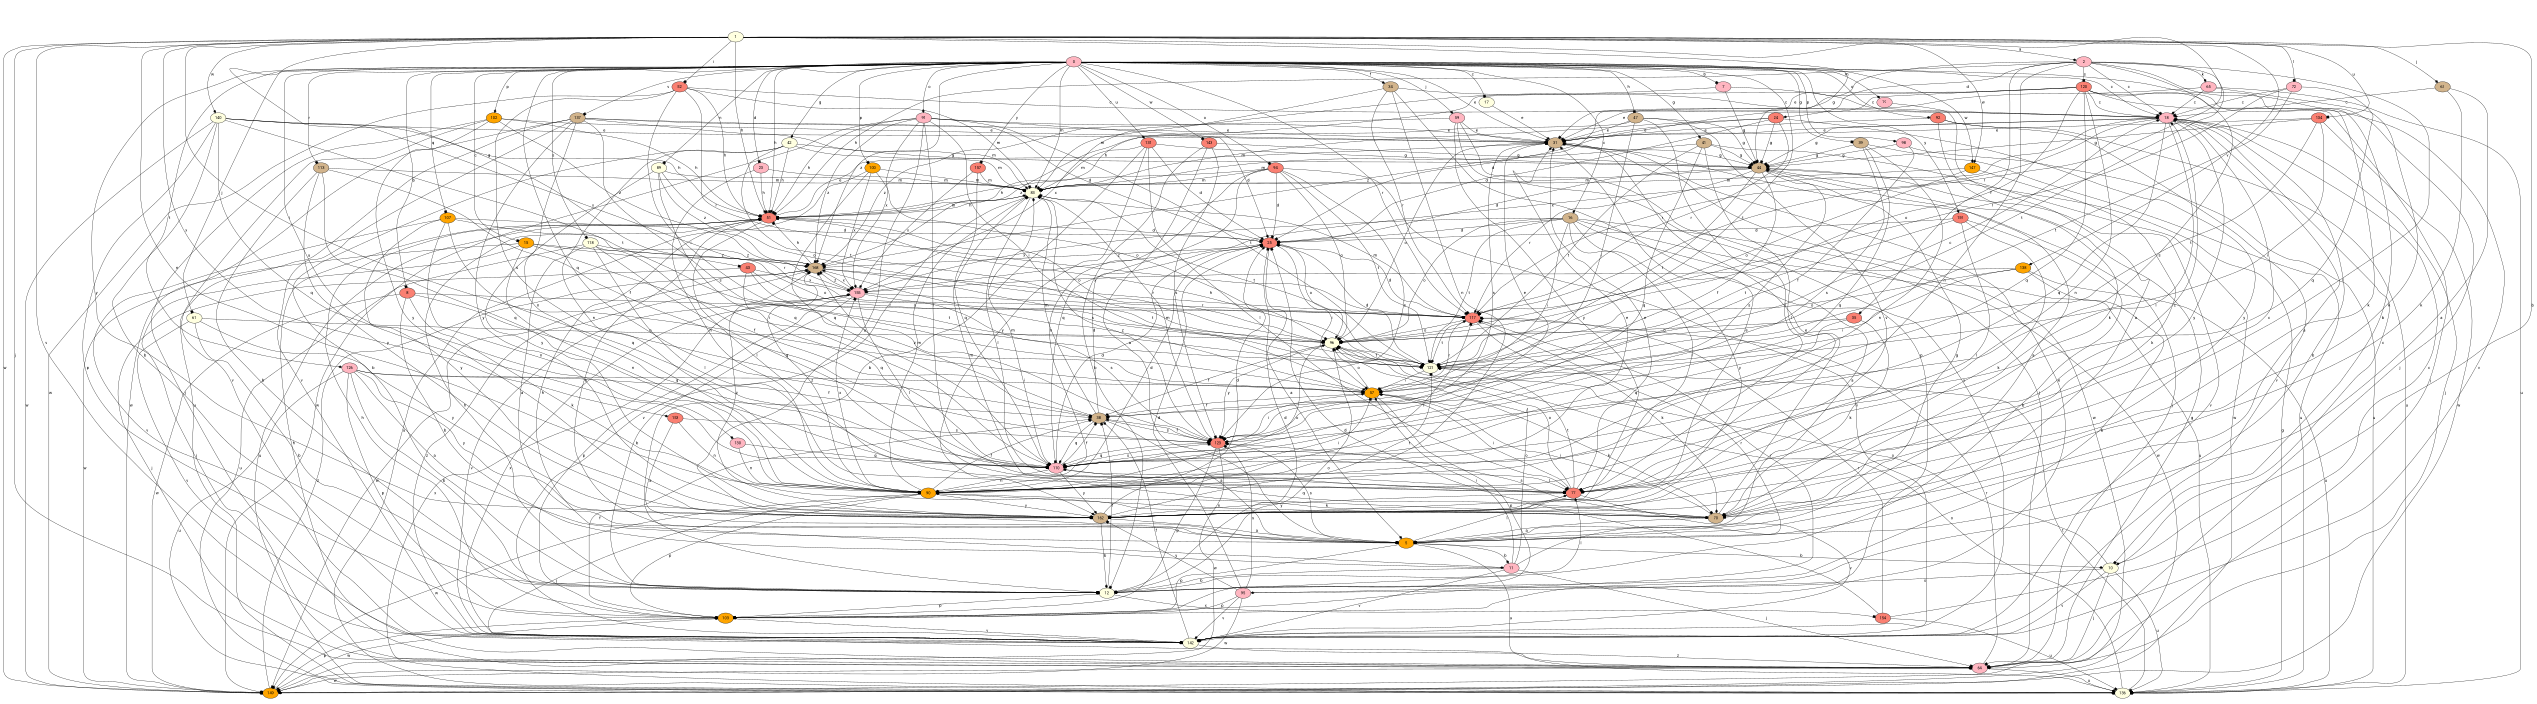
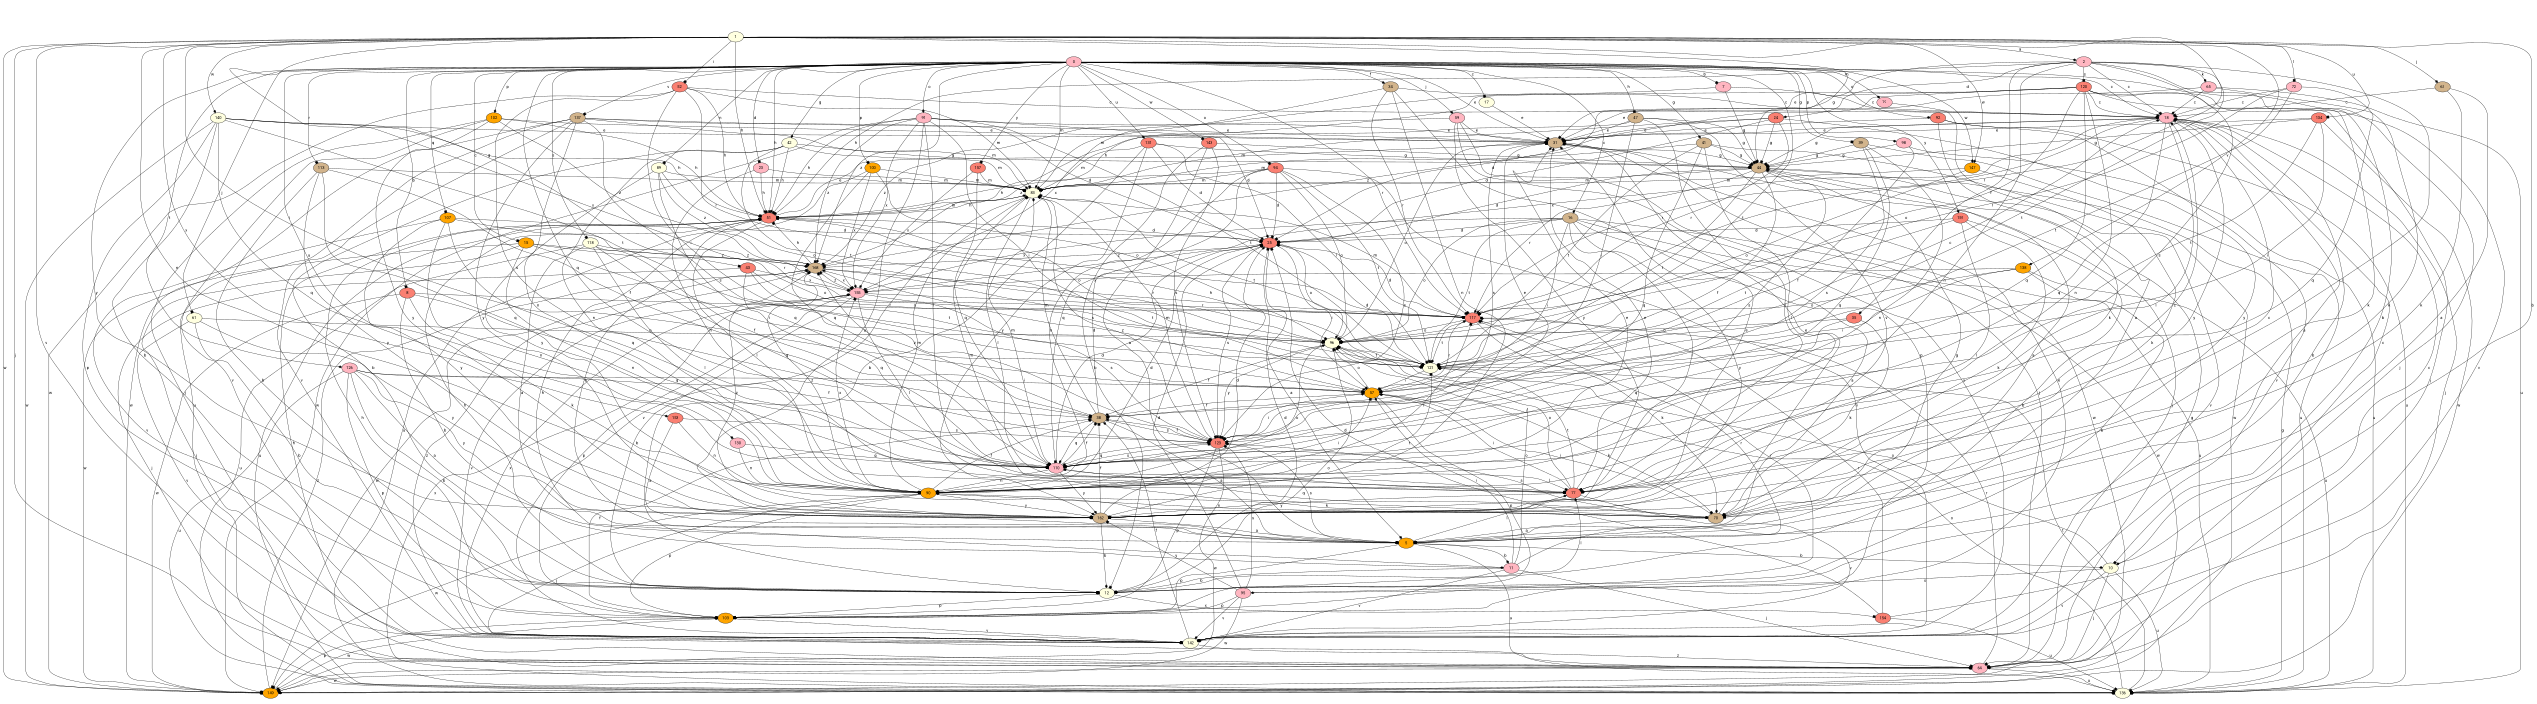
edge "25" -> "123": added, label "s"
edge "131" -> "77": now "131" -> "121"
edge "12" -> "38": now "162" -> "38"
